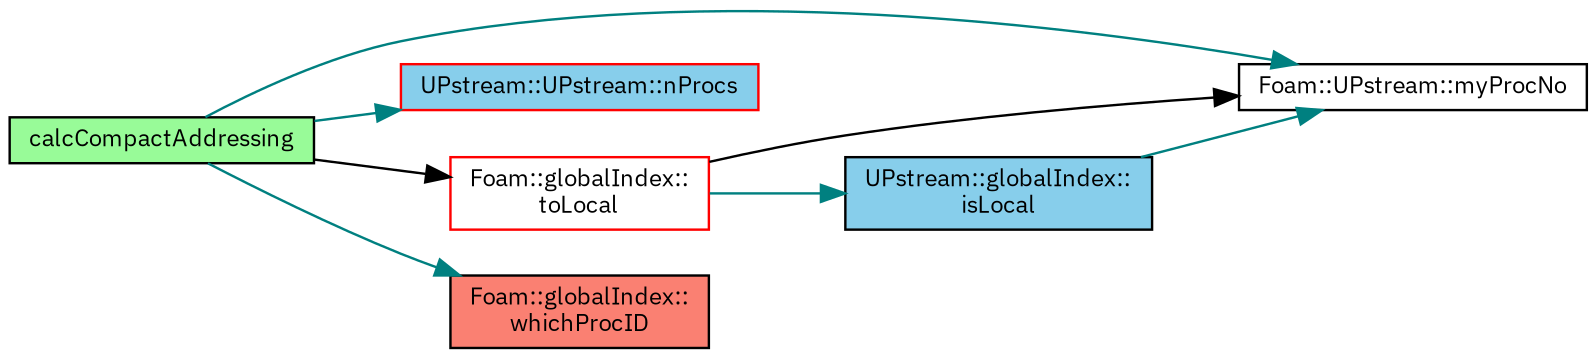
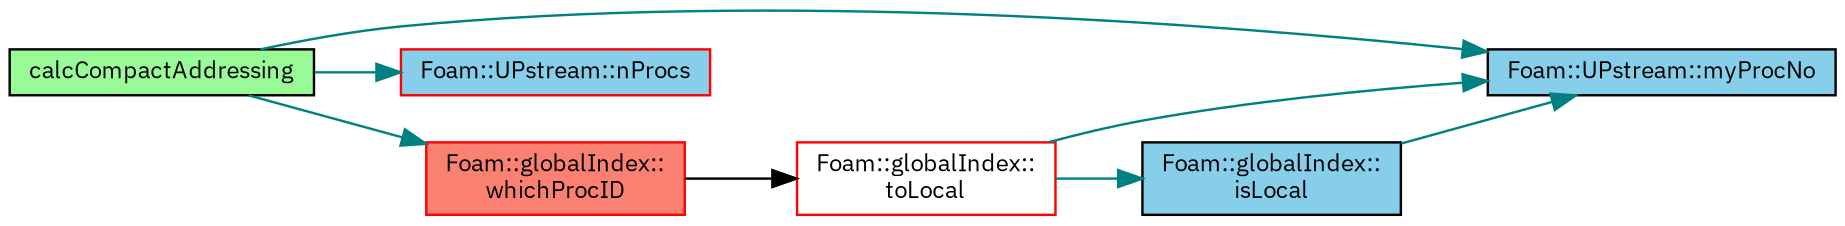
node "UPstream::UPstream::nProcs": label "UPstream::UPstream::nProcs" -> "Foam::UPstream::nProcs"
node "Foam::UPstream::myProcNo": fillcolor white -> skyblue
edge "Foam::globalIndex:: toLocal" -> "Foam::UPstream::myProcNo": color black -> teal
edge "calcCompactAddressing" -> "Foam::globalIndex:: toLocal": now "Foam::globalIndex:: whichProcID" -> "Foam::globalIndex:: toLocal"
node "UPstream::globalIndex:: isLocal": label "UPstream::globalIndex:: isLocal" -> "Foam::globalIndex:: isLocal"
node "Foam::globalIndex:: whichProcID": color black -> red
